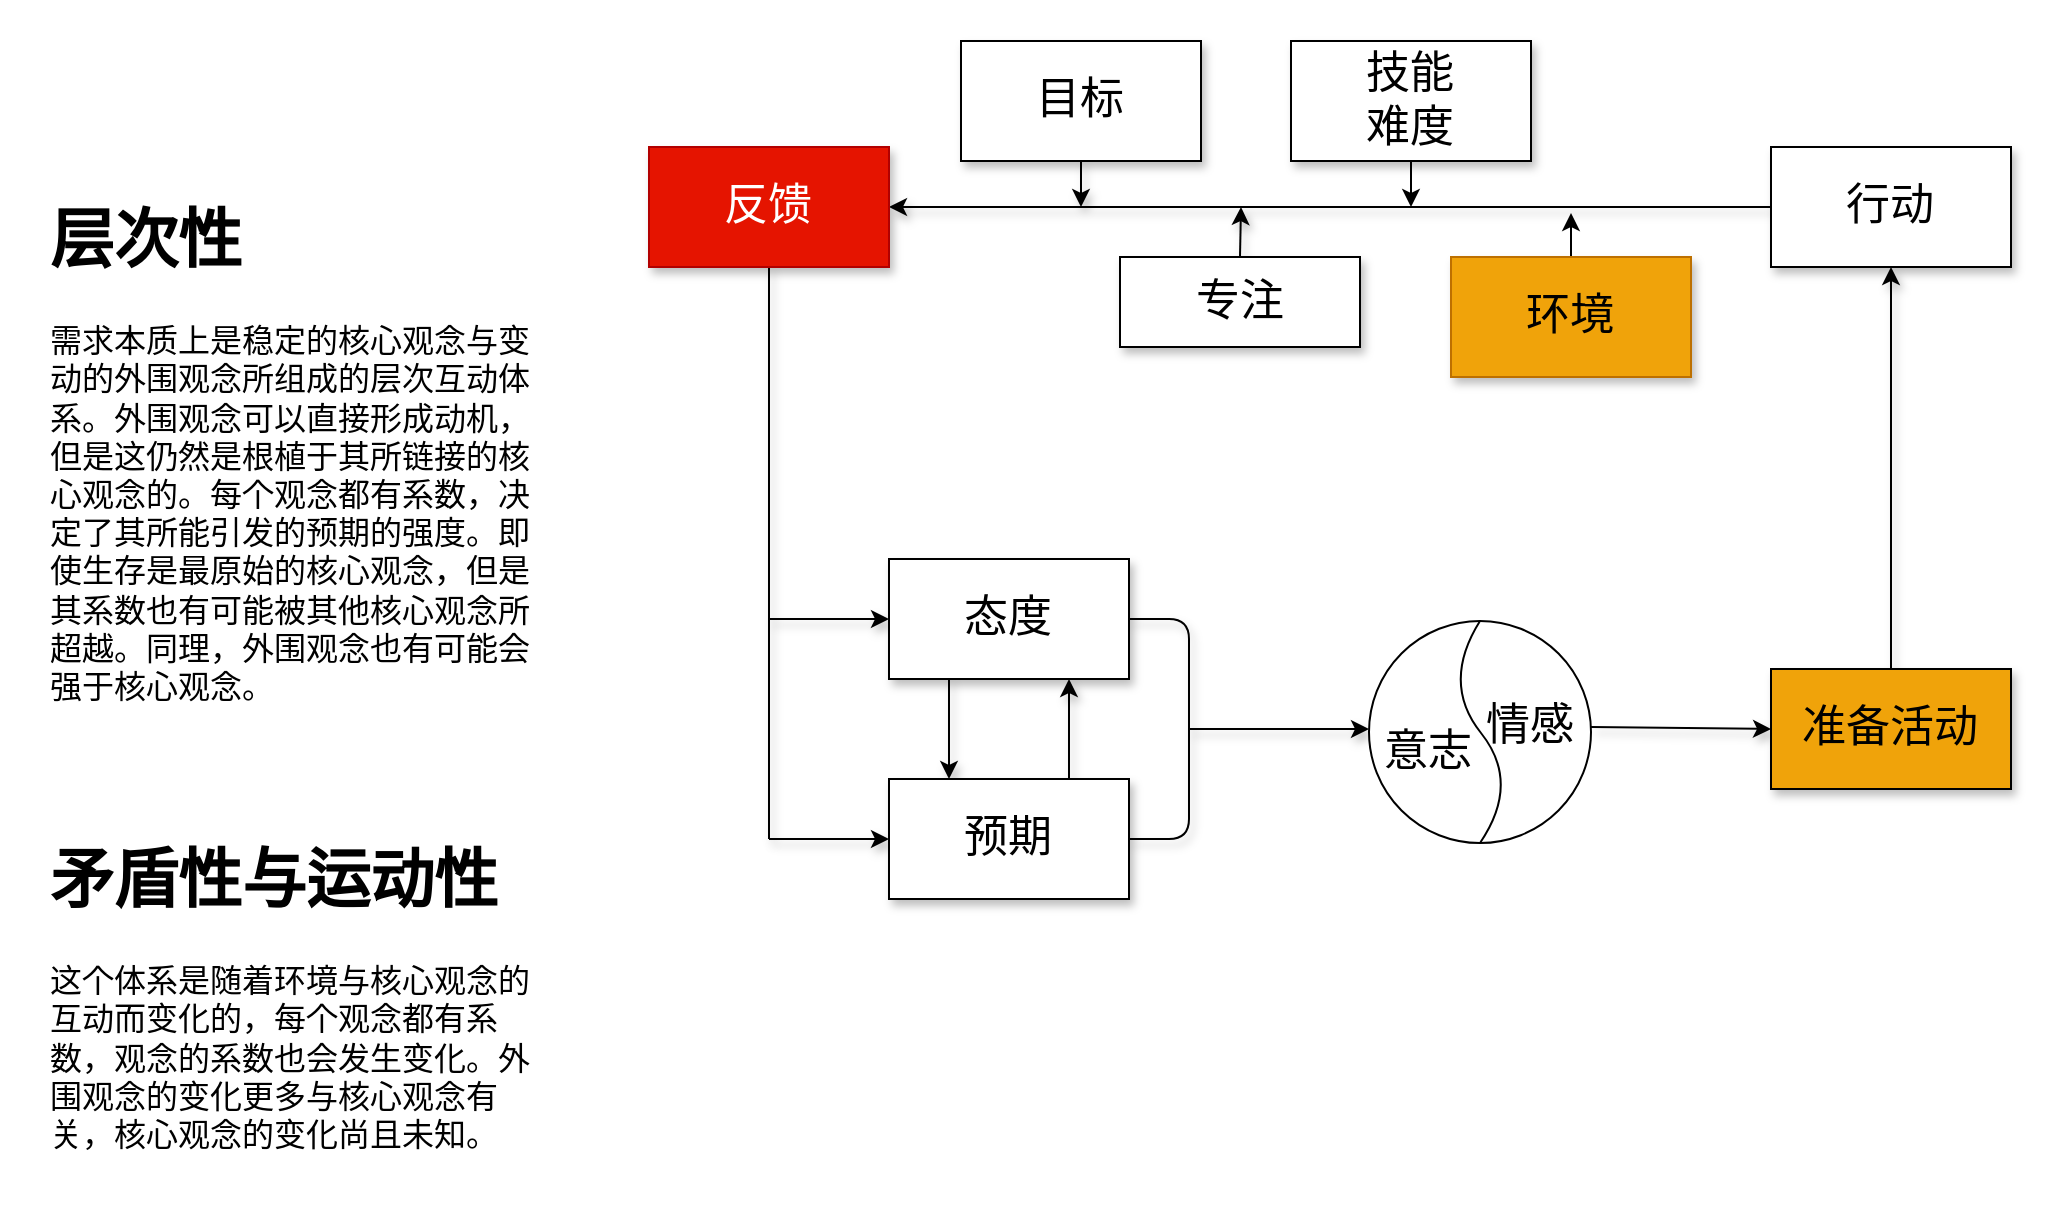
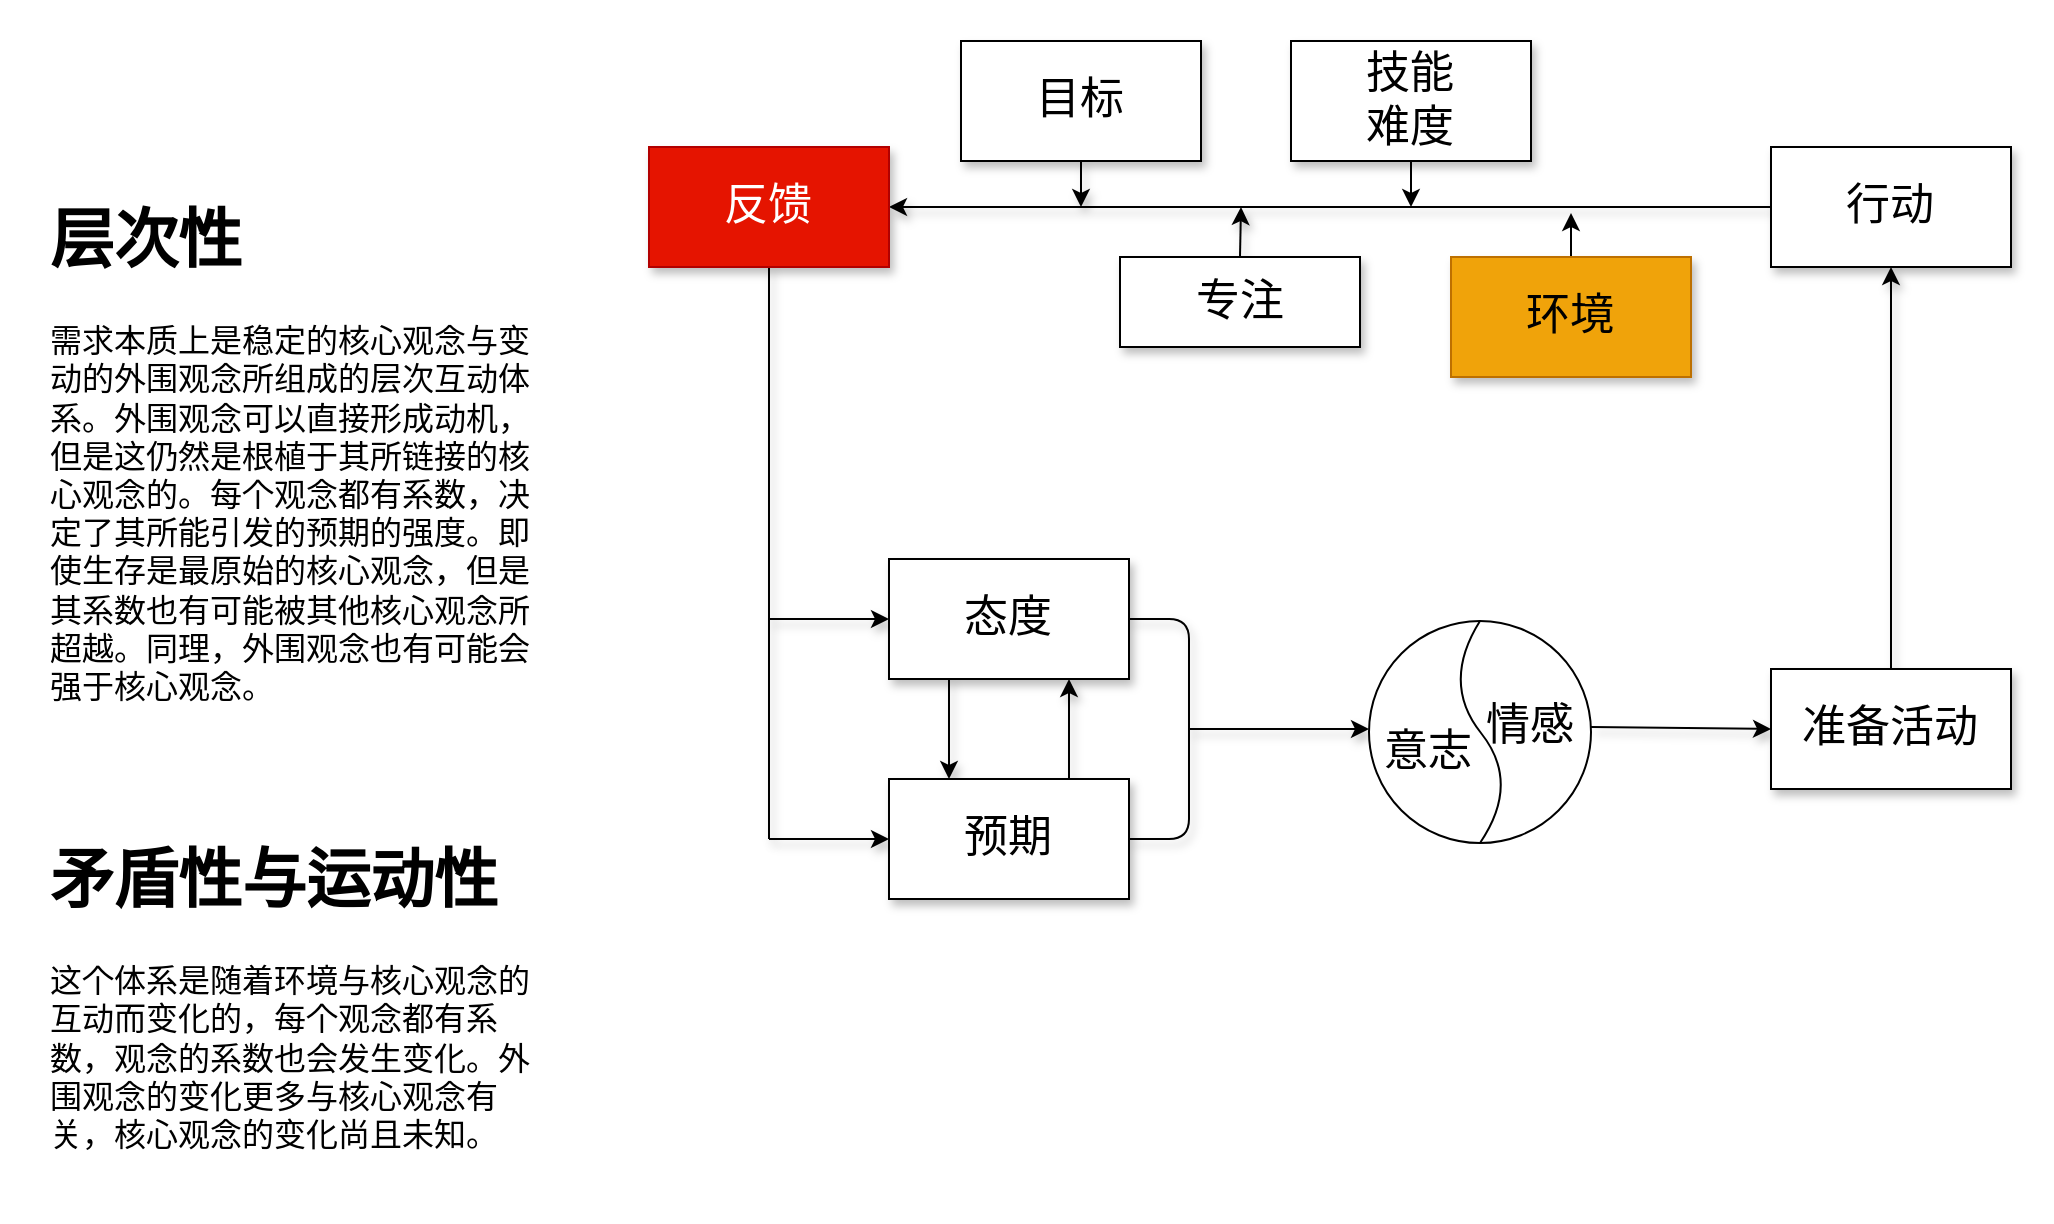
node "准备活动": fillcolor #f0a30a -> #ffffff
